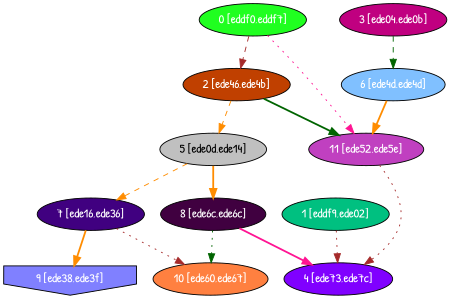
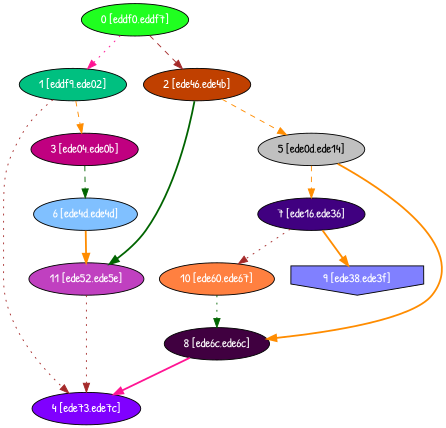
edge "0 [eddf0,eddf7]" -> "11 [ede52,ede5e]": now "0 [eddf0,eddf7]" -> "1 [eddf9,ede02]"
edge "1 [eddf9,ede02]" -> "3 [ede04,ede0b]": added
edge "8 [ede6c,ede6c]" -> "10 [ede60,ede67]": reversed
